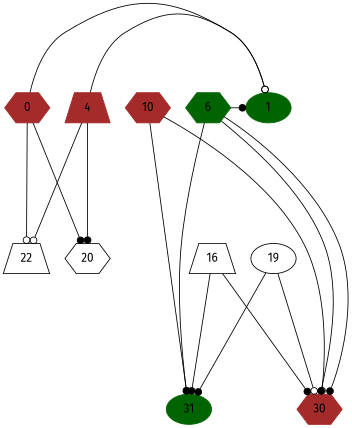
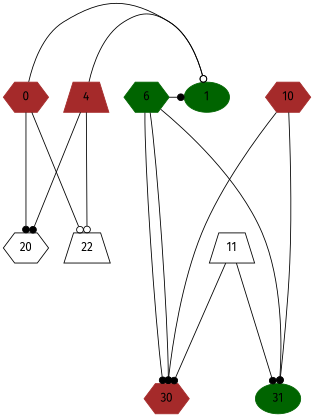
node "16": label "16" -> "11"
node "19": removed
